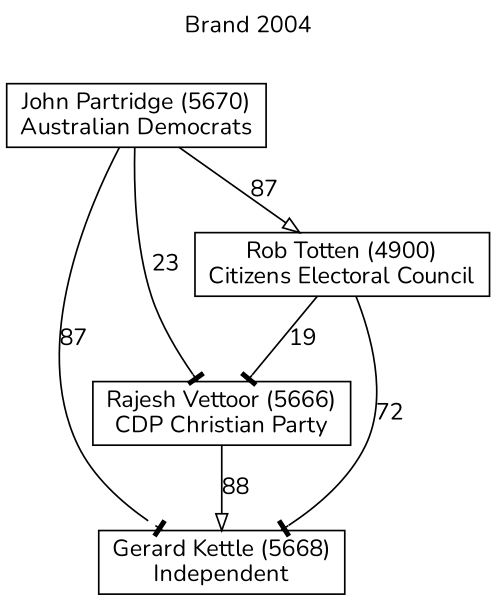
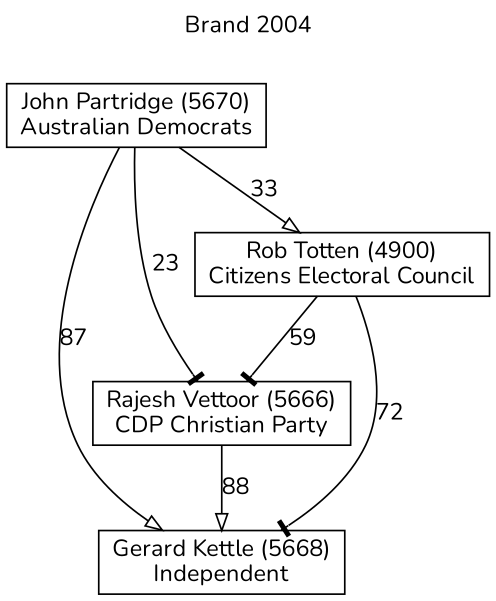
edge "John Partridge (5670) Australian Democrats" -> "Rob Totten (4900) Citizens Electoral Council": label "87" -> "33"
edge "Rob Totten (4900) Citizens Electoral Council" -> "Rajesh Vettoor (5666) CDP Christian Party": label "19" -> "59"
edge "John Partridge (5670) Australian Democrats" -> "Gerard Kettle (5668) Independent": arrowhead tee -> onormal
